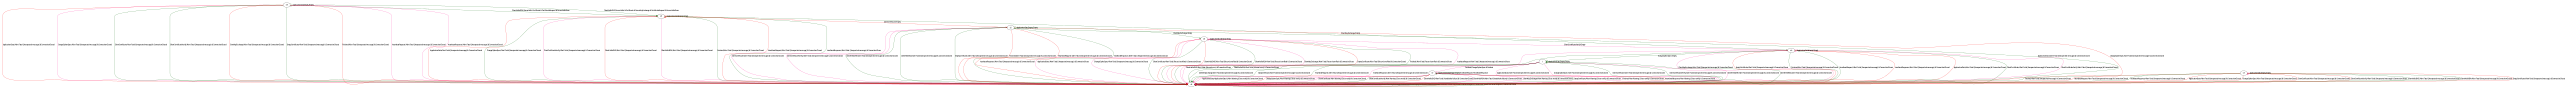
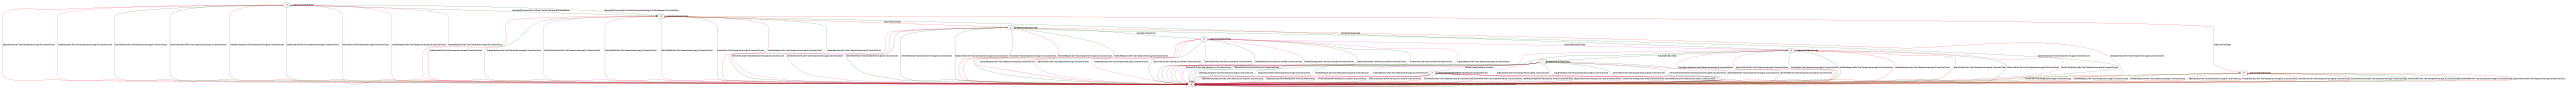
edge "s5" -> "s3": added, label "EmptyCertificate/Empty"
edge "s2" -> "s0": reversed
